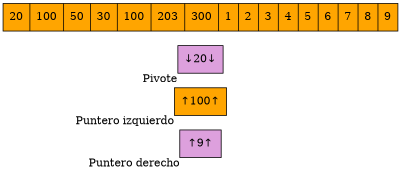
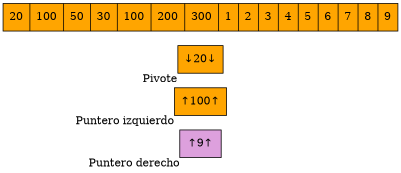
node "20": text "203" -> "200"
node "↓20↓ Pivote": fillcolor plum -> orange
